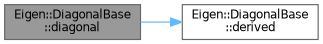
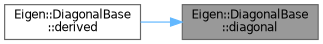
edge "Eigen::DiagonalBase ::diagonal" -> "Eigen::DiagonalBase ::derived": reversed
